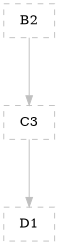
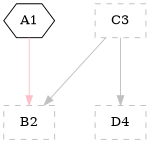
node "A1": added
edge "B2" -> "C3": reversed
node "D1": label "D1" -> "D4"
